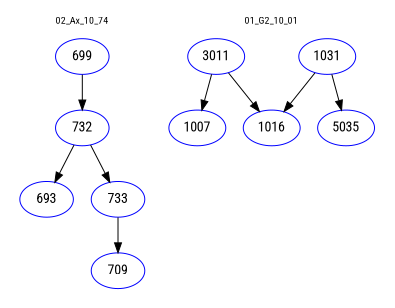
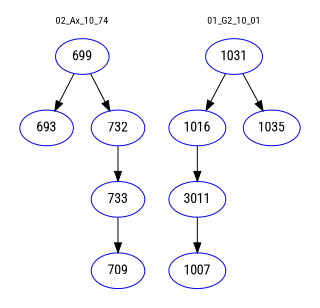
edge "3011" -> "1016": reversed
node "5035": label "5035" -> "1035"
edge "732" -> "693": now "699" -> "693"
